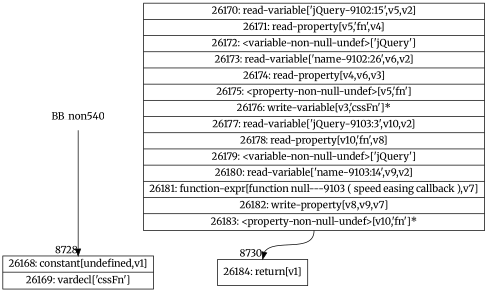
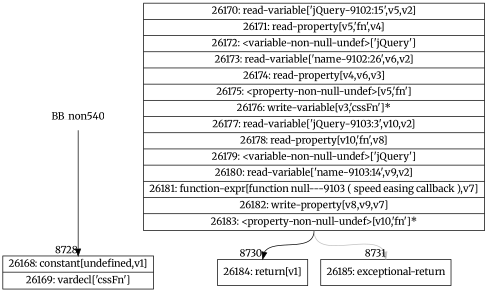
node "26185: exceptional-return": added
